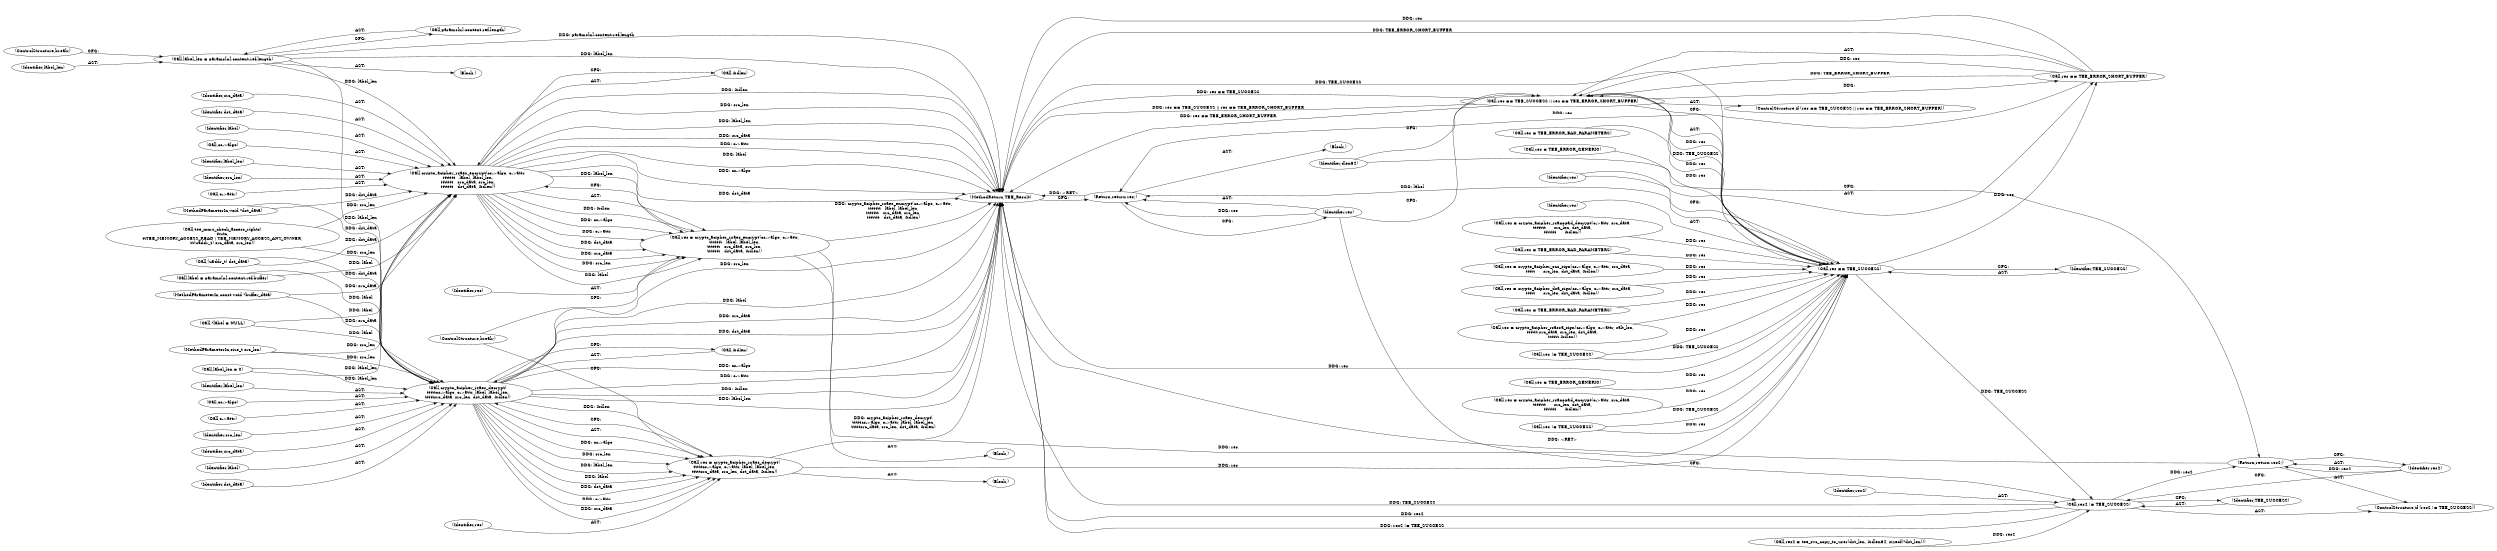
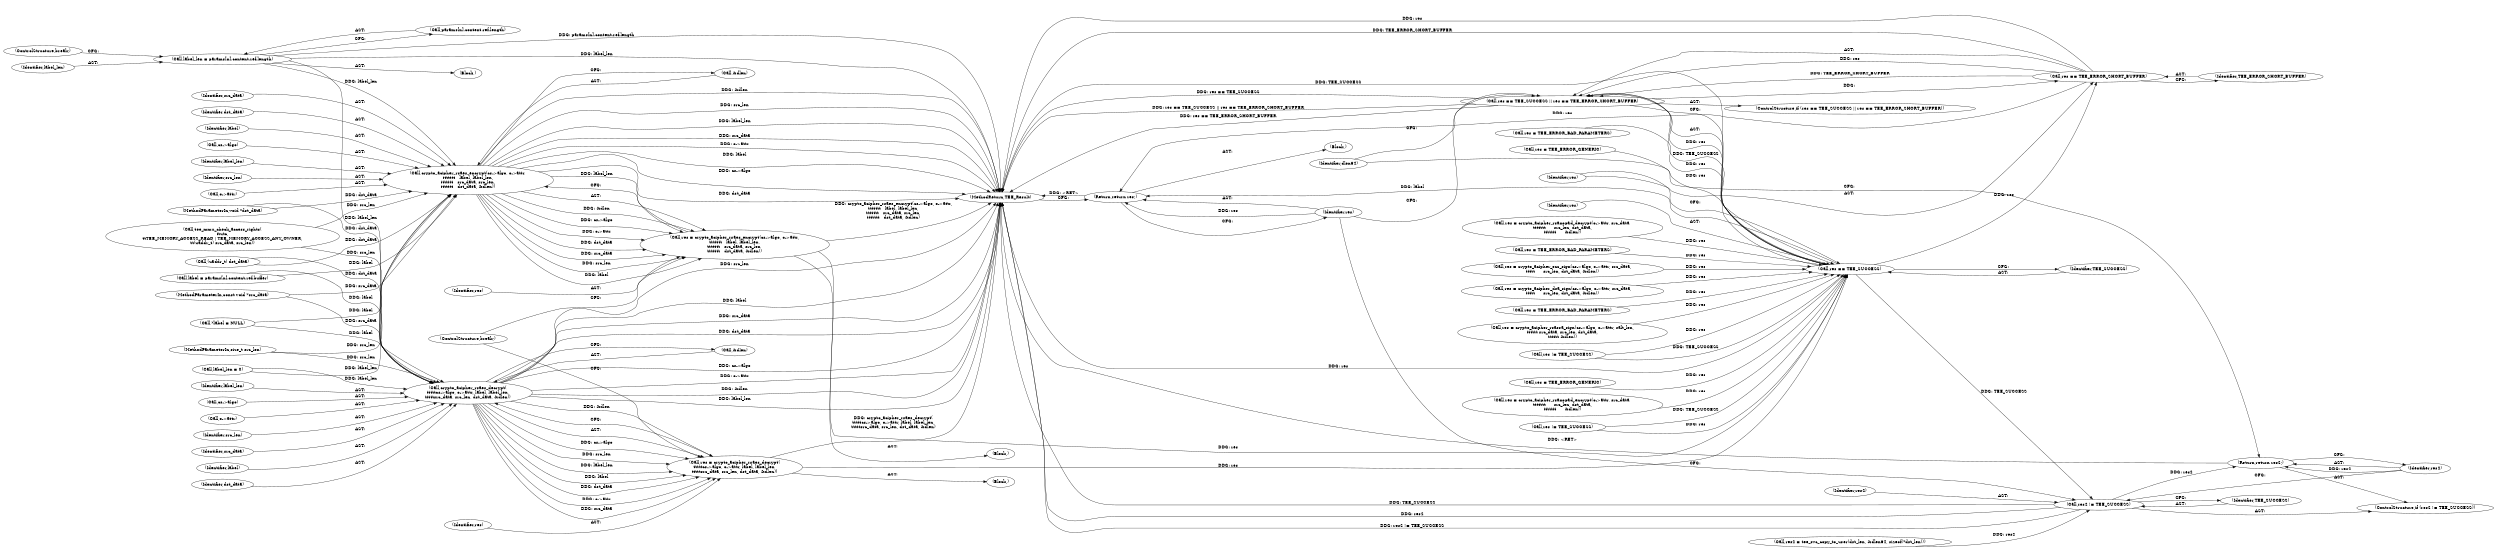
node "(Identifier,TEE_ERROR_SHORT_BUFFER)": added
node "(MethodParameterIn,const void *buffer_data)": label "(MethodParameterIn,const void *buffer_data)" -> "(MethodParameterIn,const void *src_data)"
